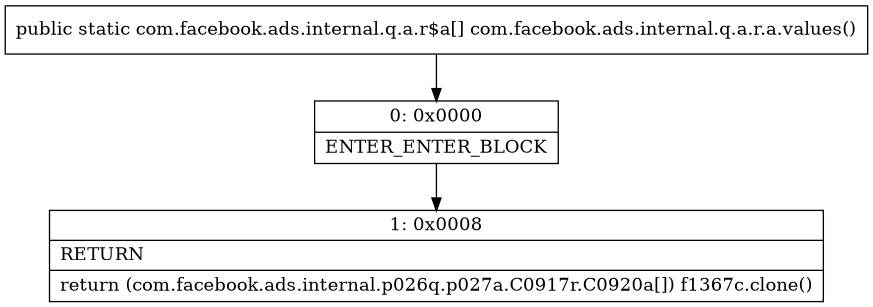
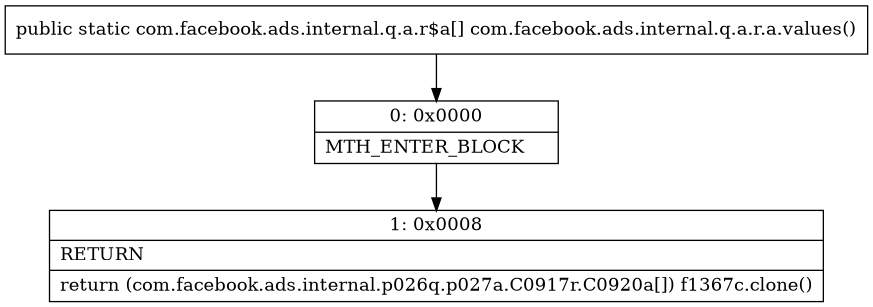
node "0: 0x0000": text "ENTER_ENTER_BLOCK" -> "MTH_ENTER_BLOCK"
